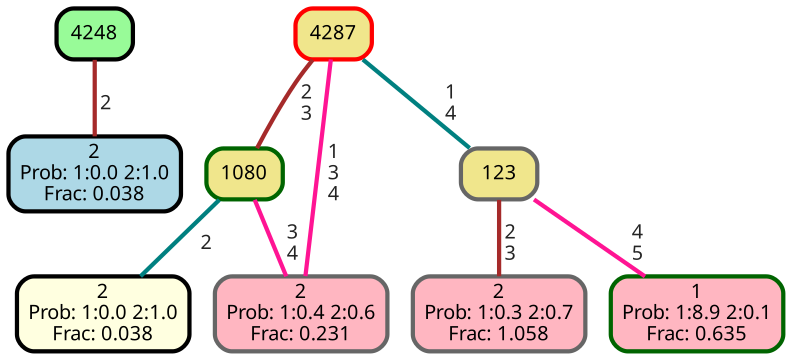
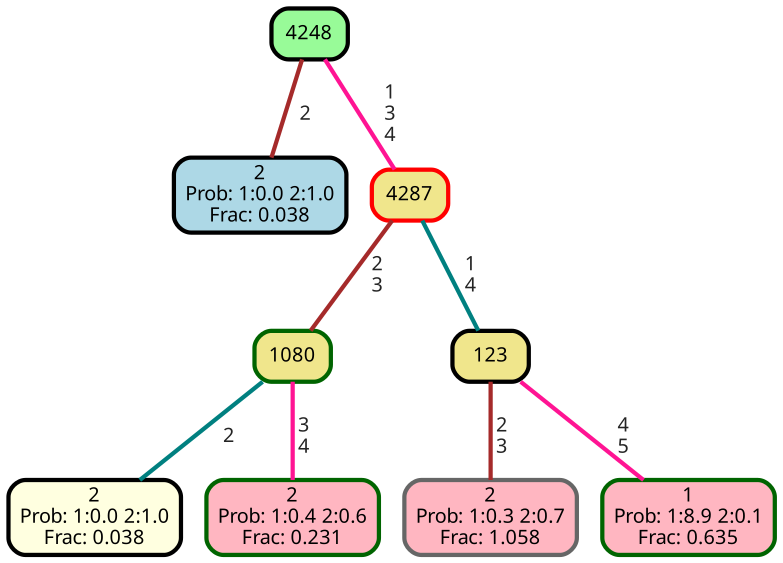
edge "4287" -- "2 Prob: 1:0.4 2:0.6 Frac: 0.231": now "4287" -- "4248"
node "123": color gray40 -> black
node "2 Prob: 1:0.4 2:0.6 Frac: 0.231": color gray40 -> darkgreen
